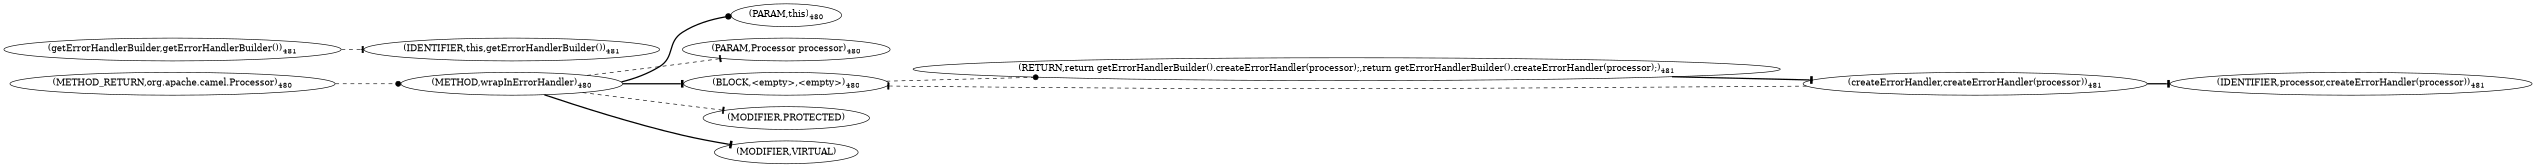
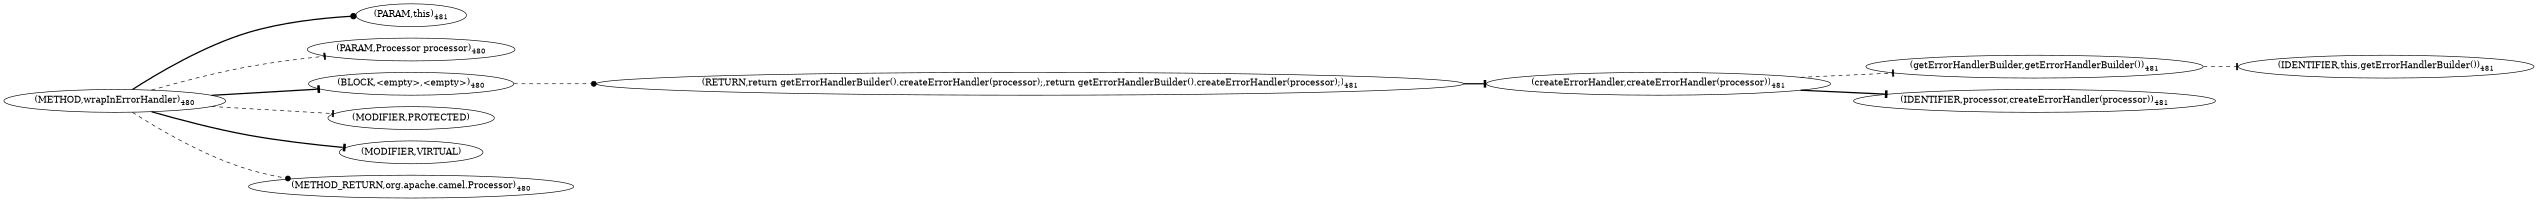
node "(PARAM,this)": text "480" -> "481"
edge "(METHOD_RETURN,org.apache.camel.Processor)" -> "(METHOD,wrapInErrorHandler)": reversed
edge "(createErrorHandler,createErrorHandler(processor))" -> "(BLOCK,<empty>,<empty>)": now "(createErrorHandler,createErrorHandler(processor))" -> "(getErrorHandlerBuilder,getErrorHandlerBuilder())"
